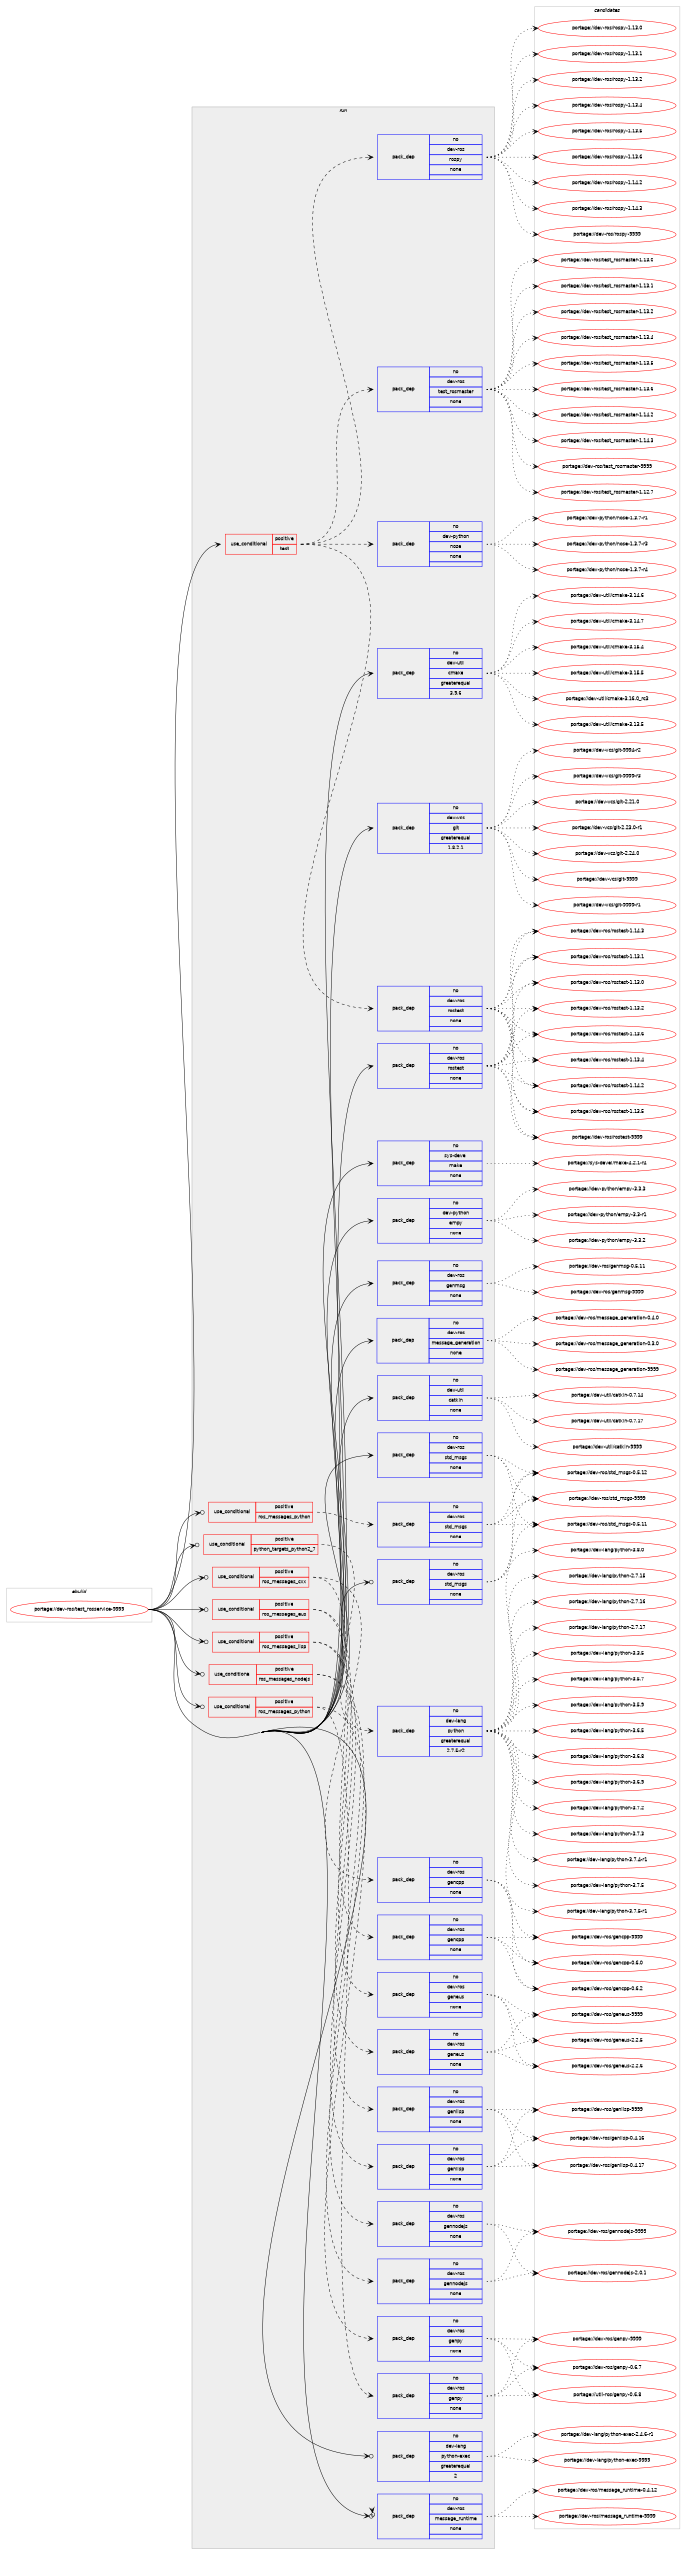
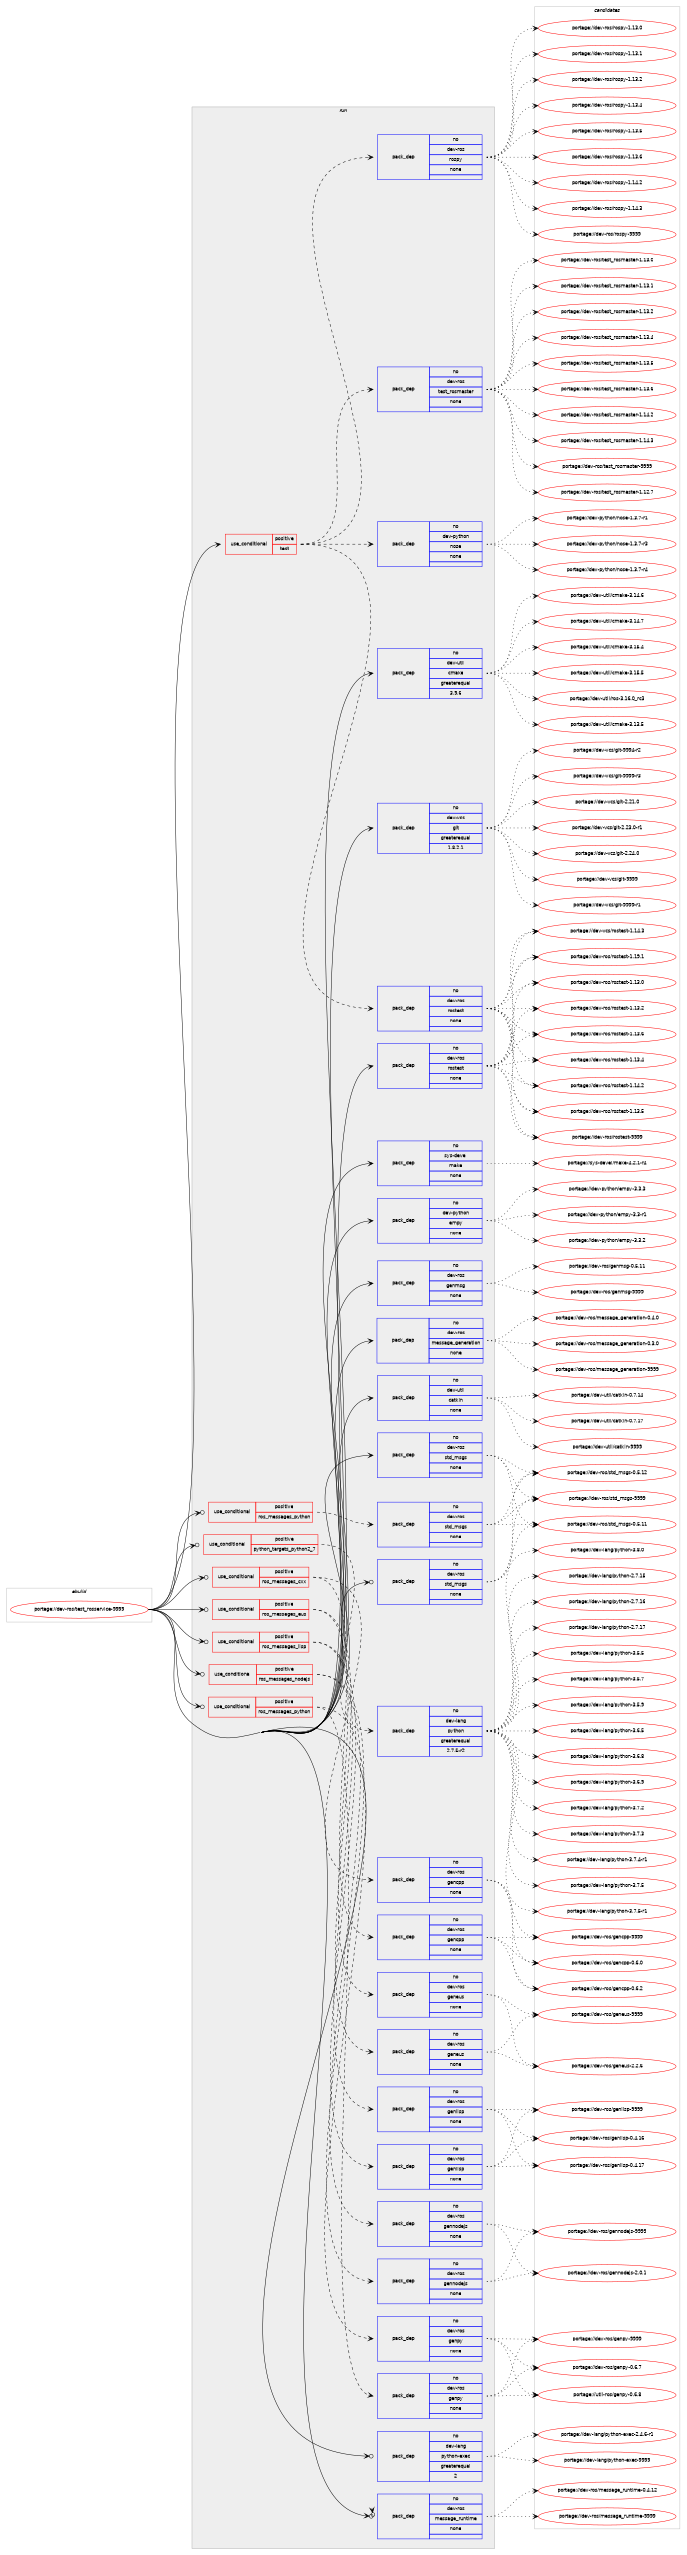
node "portage://dev-util/cmake-3.16.0_rc3": label "portage://dev-util/cmake-3.16.0_rc3" -> "portage://dev-util/ros-3.16.0_rc3"
node "portage://dev-ros/rostest-1.14.3": label "portage://dev-ros/rostest-1.14.3" -> "portage://dev-vcs/rostest-1.14.3"
node "portage://dev-ros/rostest-1.13.1": label "portage://dev-ros/rostest-1.13.1" -> "portage://dev-ros/rostest-1.19.1"
node "portage://dev-lang/python-3.3.5": label "portage://dev-lang/python-3.3.5" -> "portage://dev-lang/python-3.5.5"
node "portage://dev-ros/geneus-2.2.5": removed
